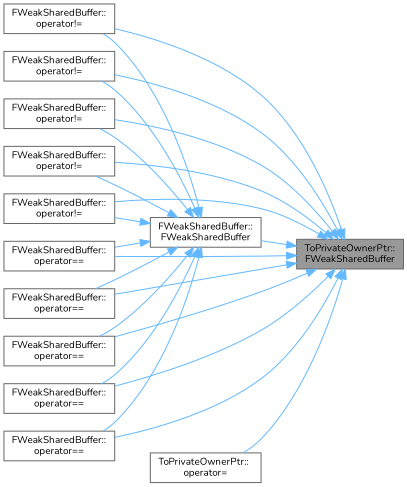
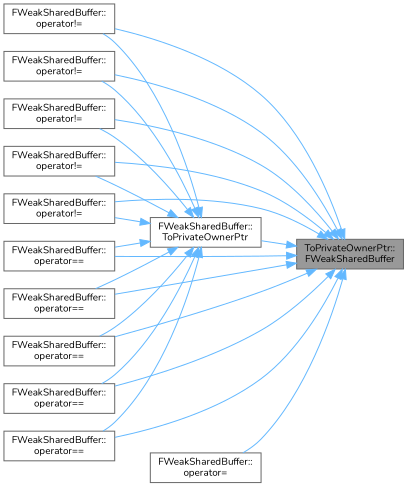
node "FWeakSharedBuffer:: FWeakSharedBuffer": label "FWeakSharedBuffer:: FWeakSharedBuffer" -> "FWeakSharedBuffer:: ToPrivateOwnerPtr"
node "ToPrivateOwnerPtr:: operator=": label "ToPrivateOwnerPtr:: operator=" -> "FWeakSharedBuffer:: operator="
